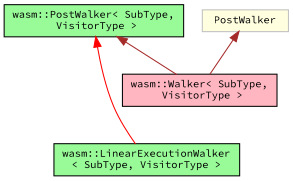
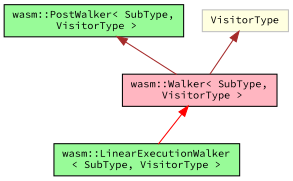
node "PostWalker": label "PostWalker" -> "VisitorType"
edge "wasm::LinearExecutionWalker < SubType, VisitorType >" -> "wasm::PostWalker< SubType, VisitorType >": now "wasm::LinearExecutionWalker < SubType, VisitorType >" -> "wasm::Walker< SubType, VisitorType >"
